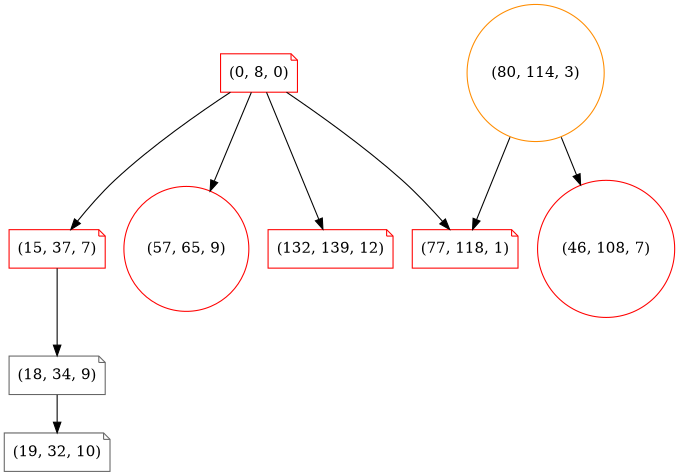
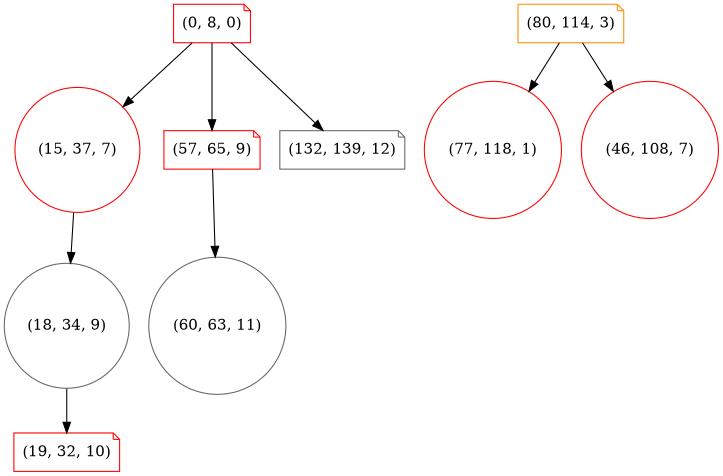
node "(80, 114, 3)": shape circle -> note
edge "(0, 8, 0)" -> "(77, 118, 1)": removed
node "(15, 37, 7)": shape note -> circle
node "(57, 65, 9)": shape circle -> note
node "(132, 139, 12)": color red -> gray40
node "(77, 118, 1)": shape note -> circle
node "(60, 63, 11)": added
node "(18, 34, 9)": shape note -> circle
node "(19, 32, 10)": color gray40 -> red
